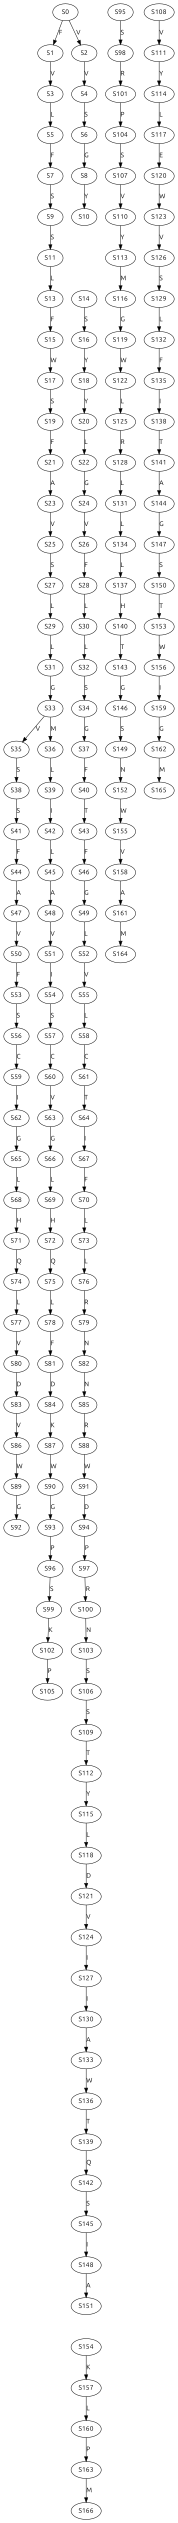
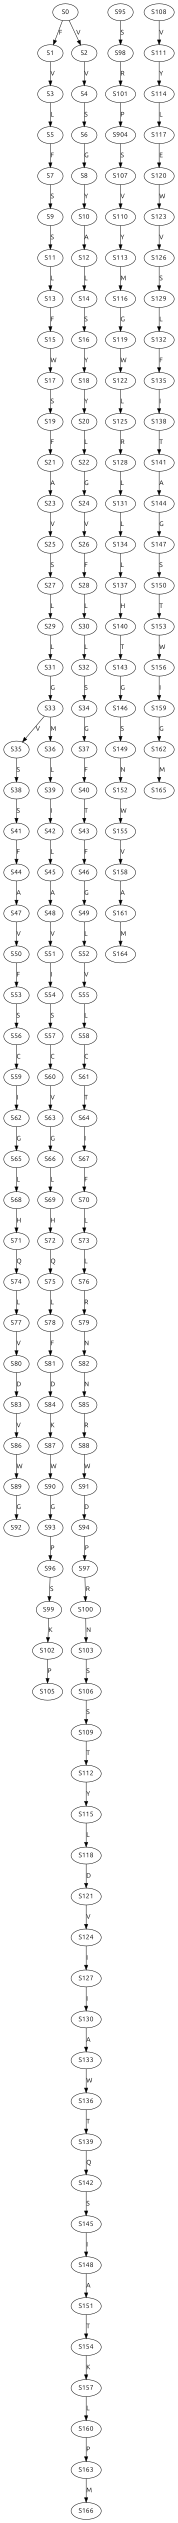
node "S104": label "S104" -> "S904"
node "S12": added
edge "S151" -> "S154": added, label "T"
